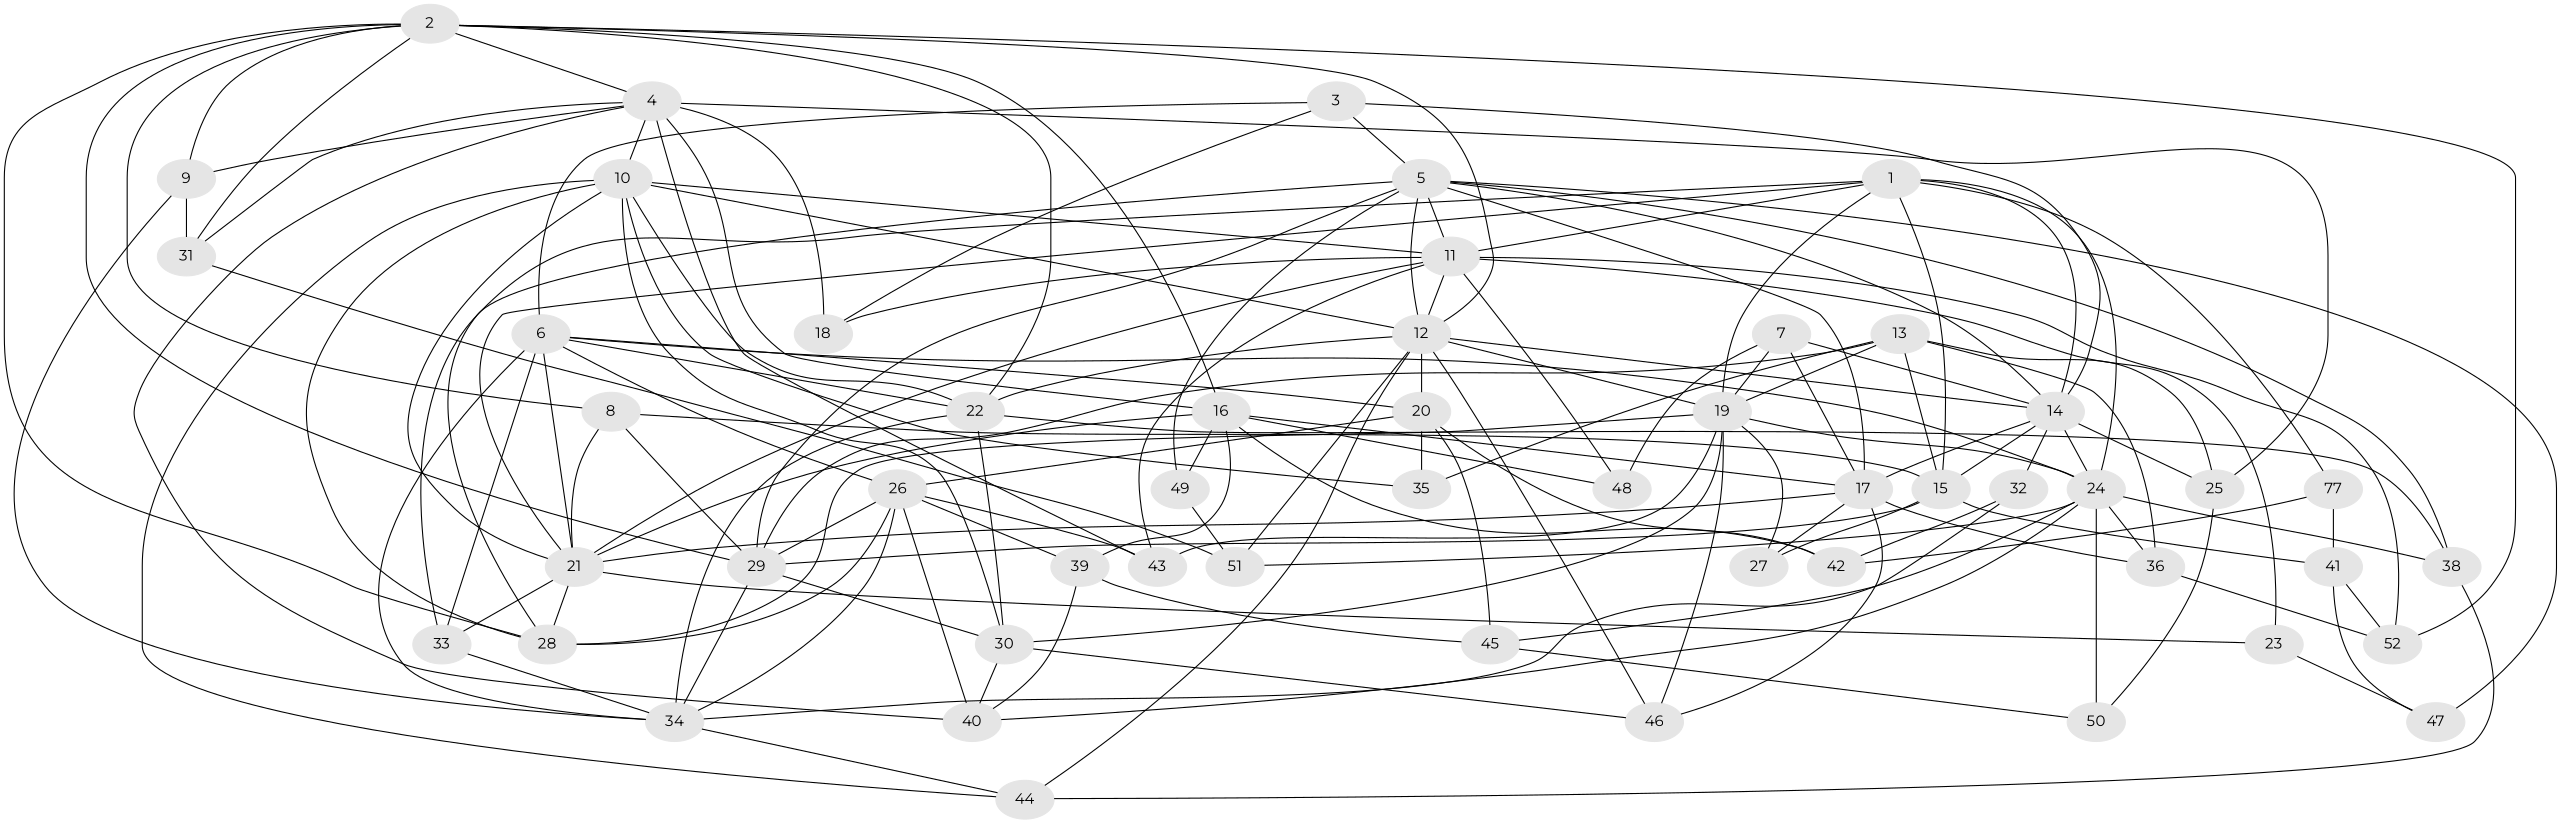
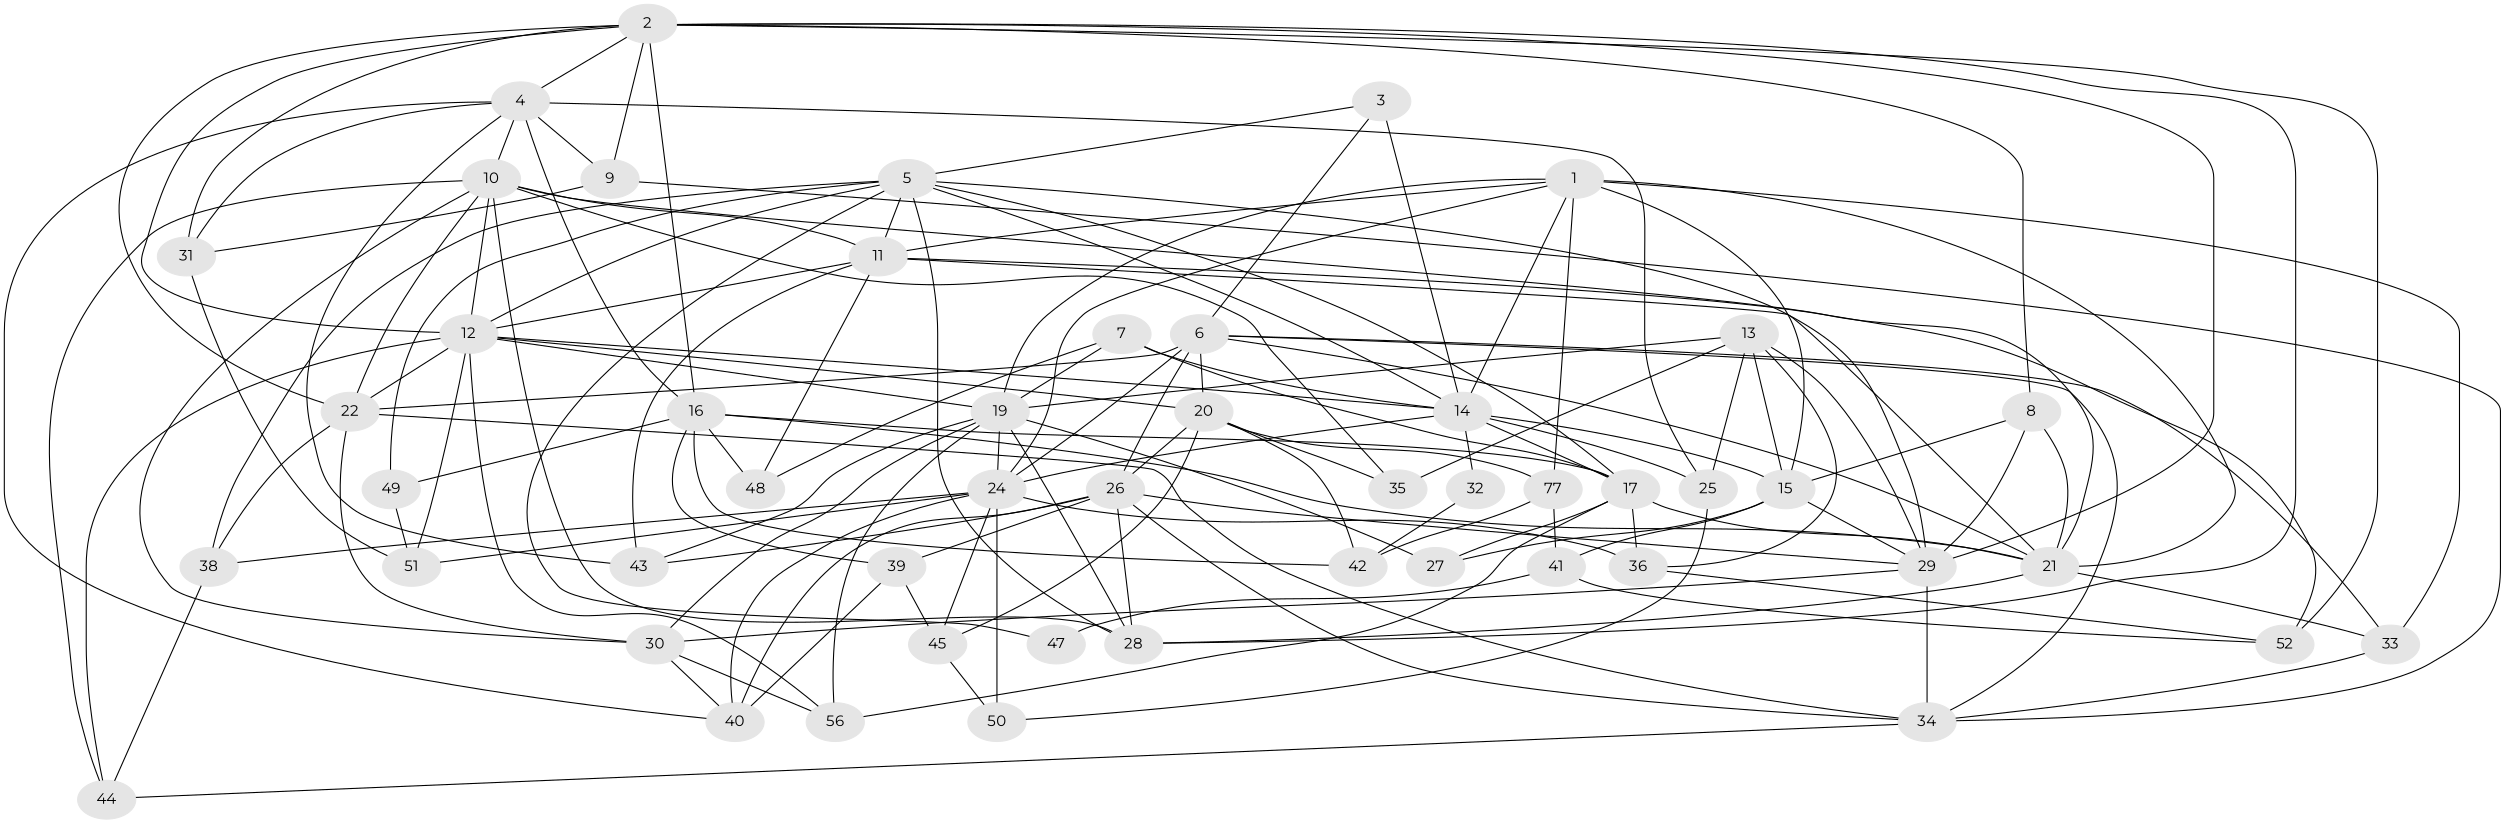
node "18": removed
edge "20" -- "77": added
node "23": removed
edge "32" -- "34": removed
node "46": label "46" -> "56"
